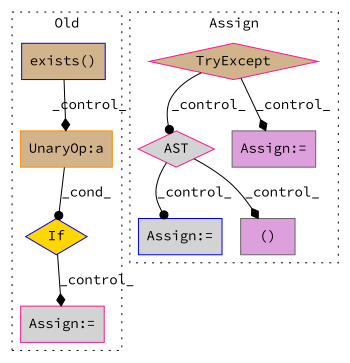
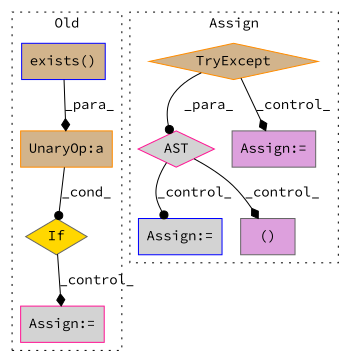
node "TryExcept": color deeppink -> darkorange
edge "exists()" -> "UnaryOp:a": label "_control_" -> "_para_"
edge "TryExcept" -> "AST": label "_control_" -> "_para_"
node "If": color blue -> gray40
